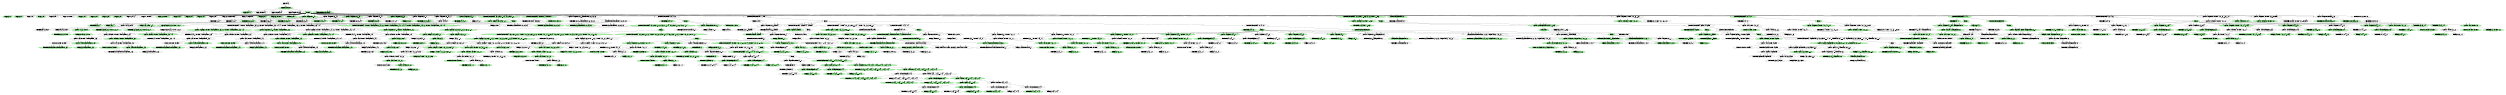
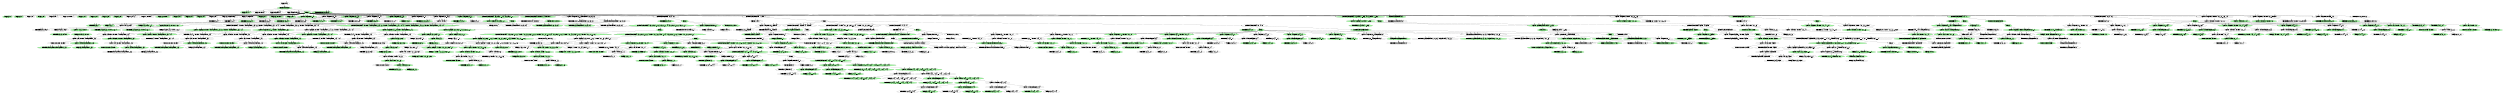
node "(RETURN,s: char *)": label "(RETURN,s: char *)" -> "(LOCAL,s: char *)"
